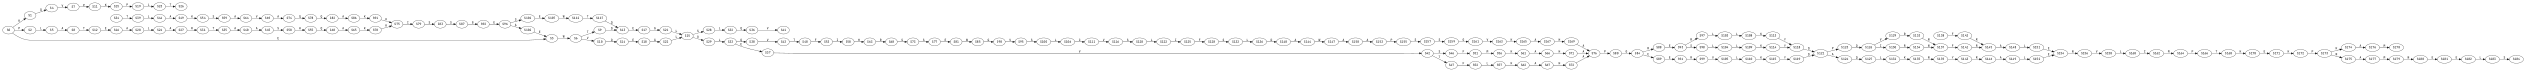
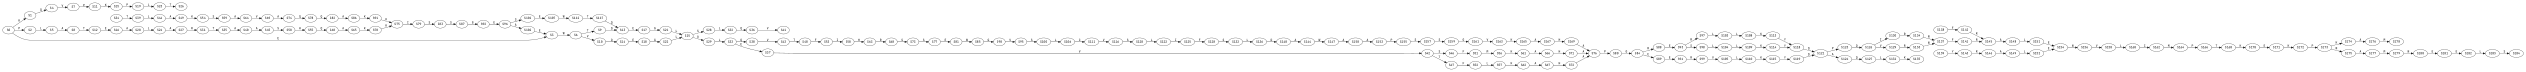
edge "S135" -> "S139": removed, label "N"
